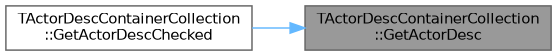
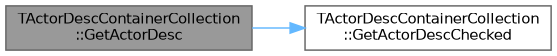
edge "TActorDescContainerCollection ::GetActorDescChecked" -> "TActorDescContainerCollection ::GetActorDesc": reversed
